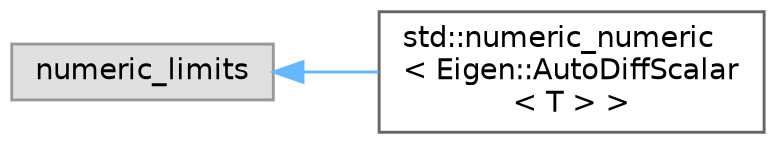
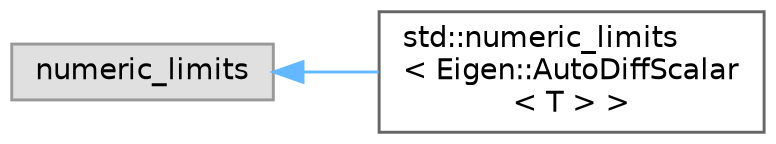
node "std::numeric_numeric < Eigen::AutoDiffScalar < T > >": label "std::numeric_numeric < Eigen::AutoDiffScalar < T > >" -> "std::numeric_limits < Eigen::AutoDiffScalar < T > >"
